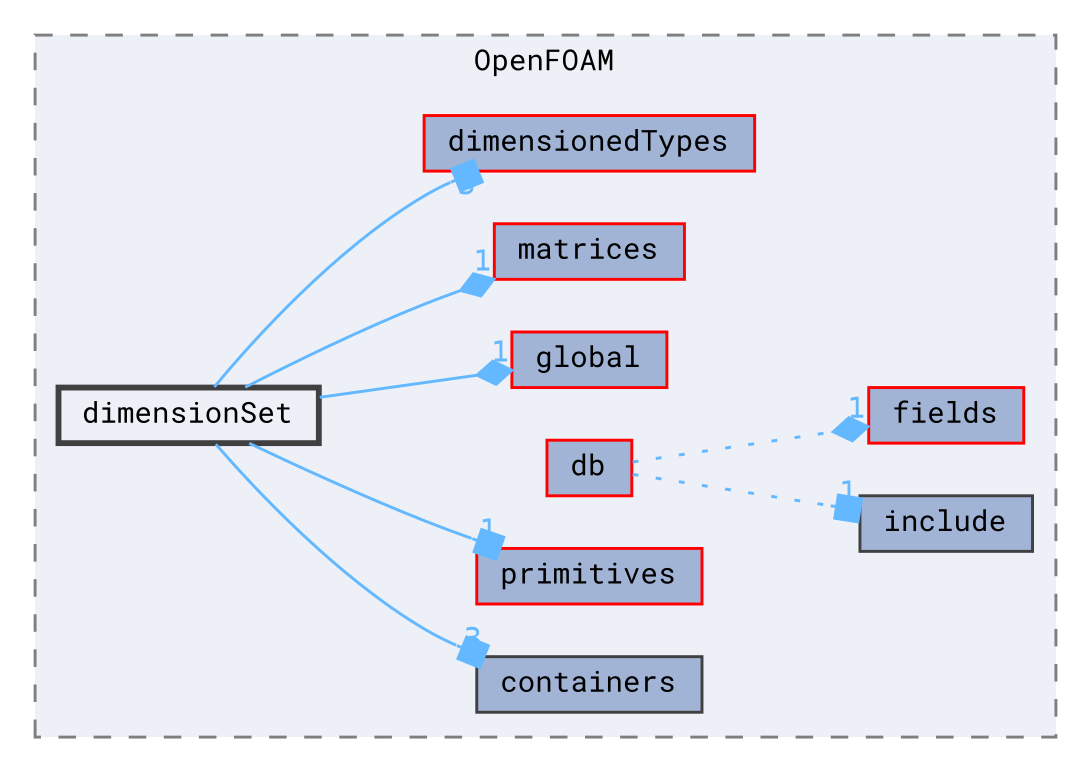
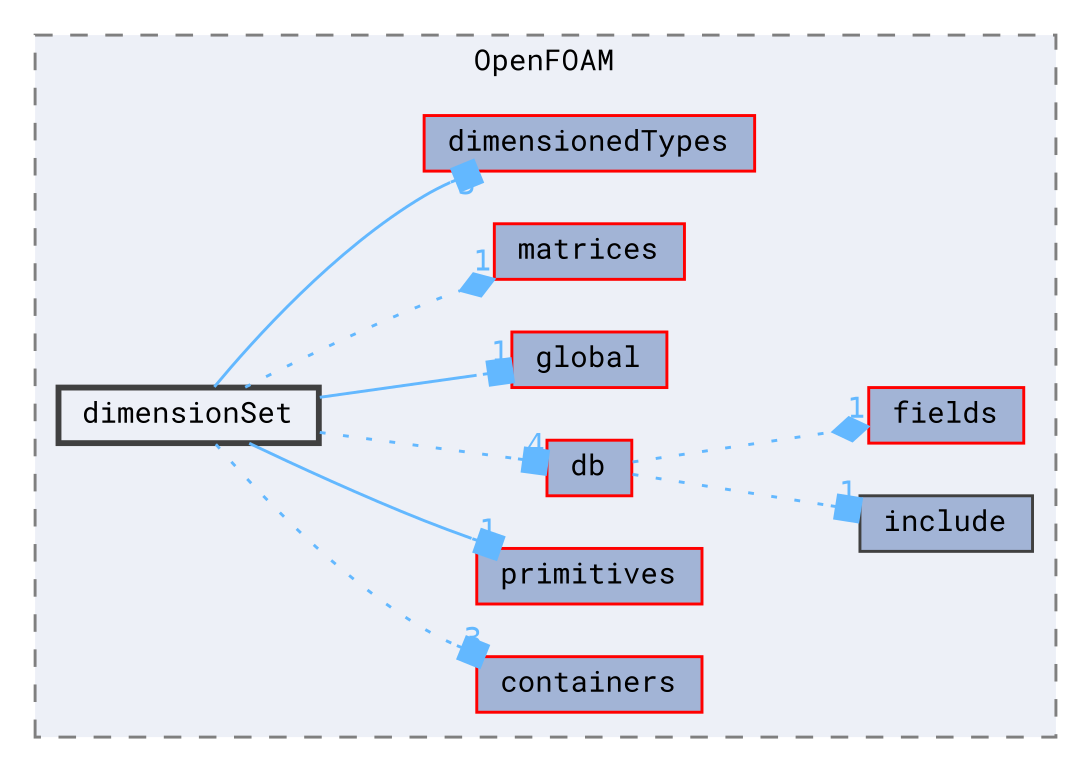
edge "dimensionSet" -> "matrices": style solid -> dotted
edge "dimensionSet" -> "global": arrowhead diamond -> box
edge "dimensionSet" -> "db": added
edge "dimensionSet" -> "containers": style solid -> dotted
node "containers": color grey25 -> red
